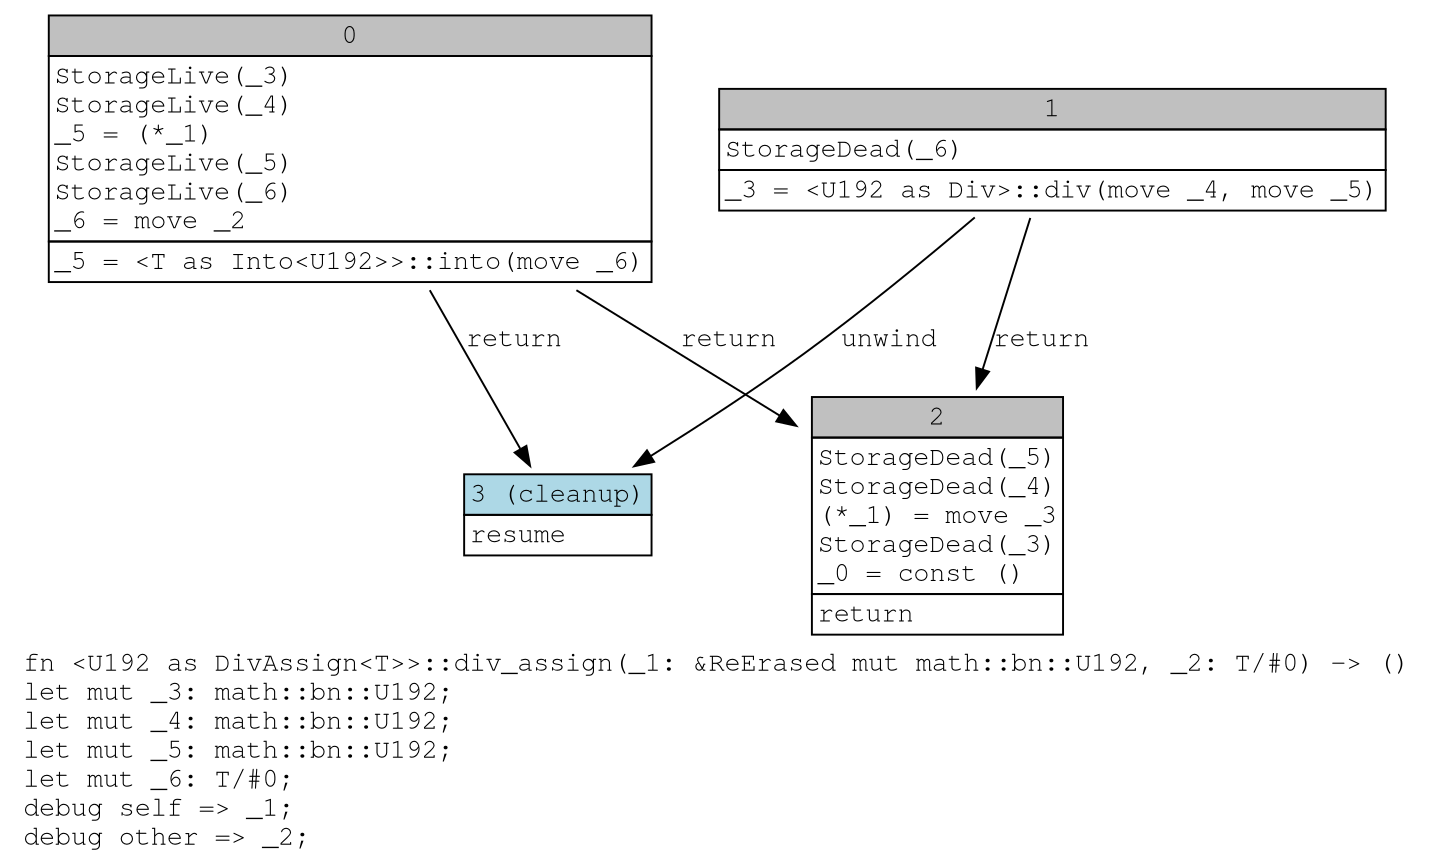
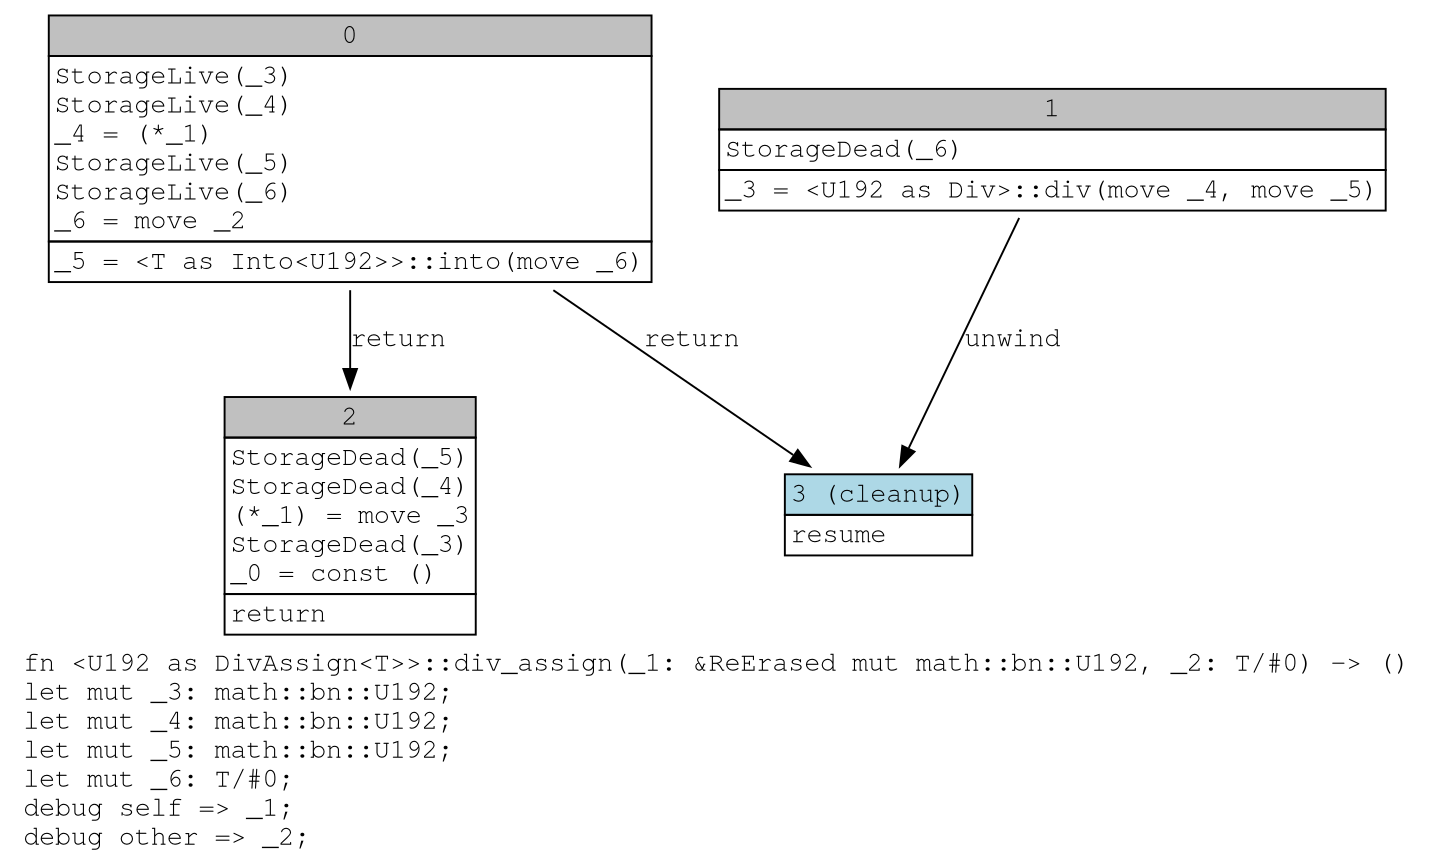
node "0": text "_5 = (*_1)" -> "_4 = (*_1)"
edge "1" -> "2": removed, label "return"
